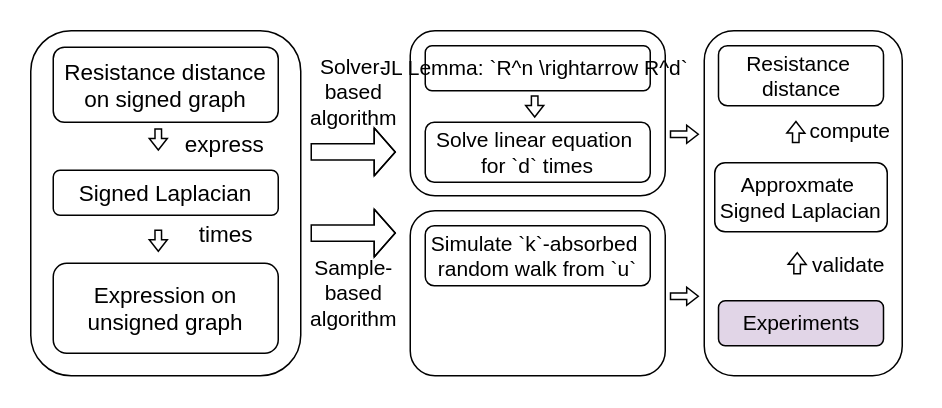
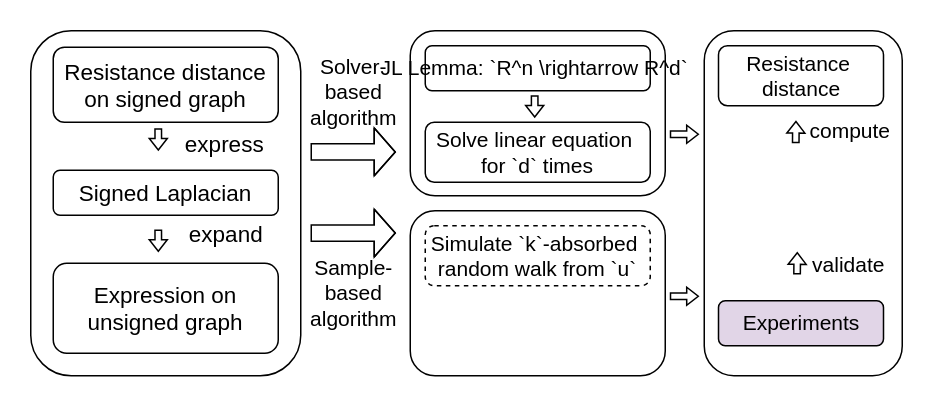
node "Approxmate Signed Laplacian": removed
node "times": label "times" -> "expand"
node "Simulate `k`-absorbed random walk from `u`": style solid -> dashed
